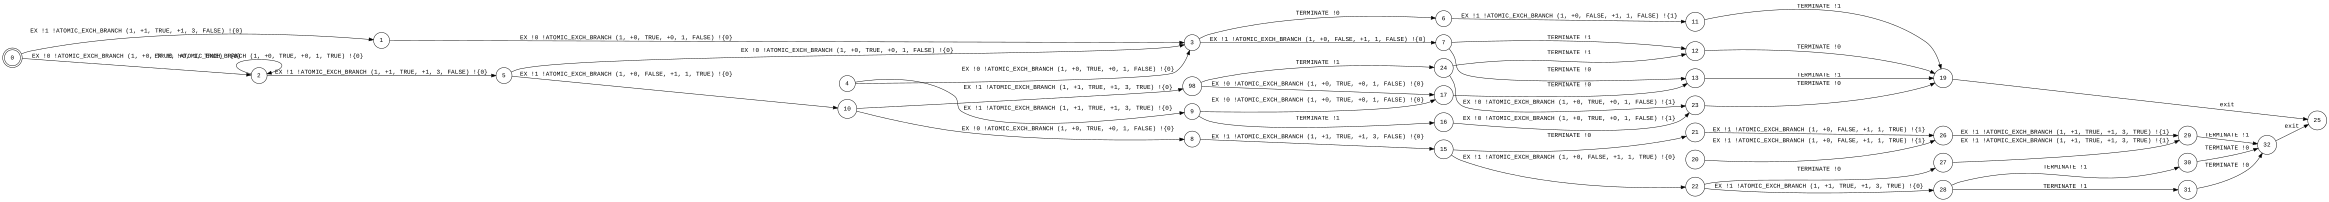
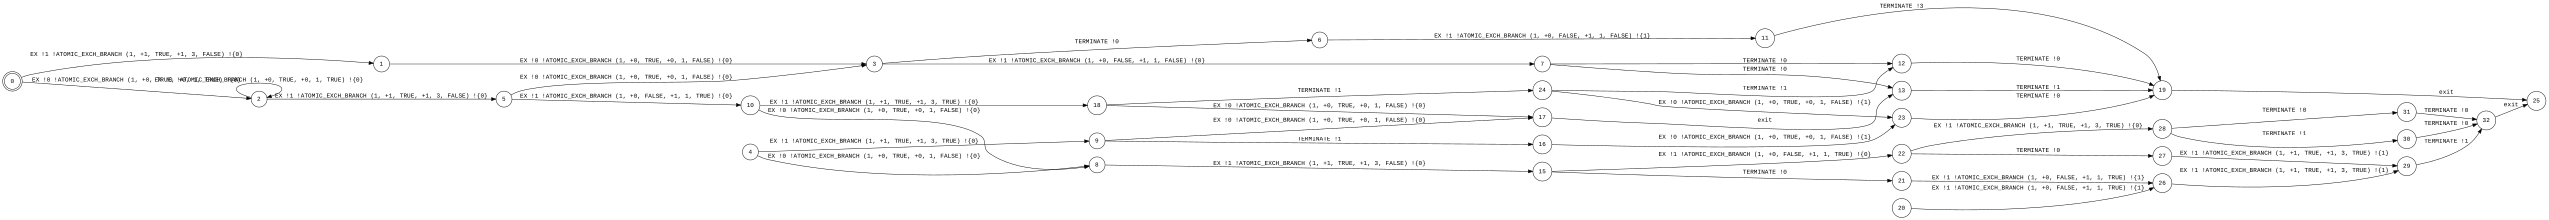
edge "11" -> "19": label "TERMINATE !1" -> "TERMINATE !3"
edge "7" -> "12": label "TERMINATE !1" -> "TERMINATE !0"
edge "4" -> "3": now "4" -> "8"
edge "17" -> "13": label "TERMINATE !0" -> "exit"
node "98": label "98" -> "18"
edge "28" -> "31": label "TERMINATE !1" -> "TERMINATE !0"
